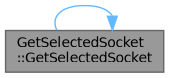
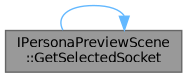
node "GetSelectedSocket ::GetSelectedSocket": label "GetSelectedSocket ::GetSelectedSocket" -> "IPersonaPreviewScene ::GetSelectedSocket"
